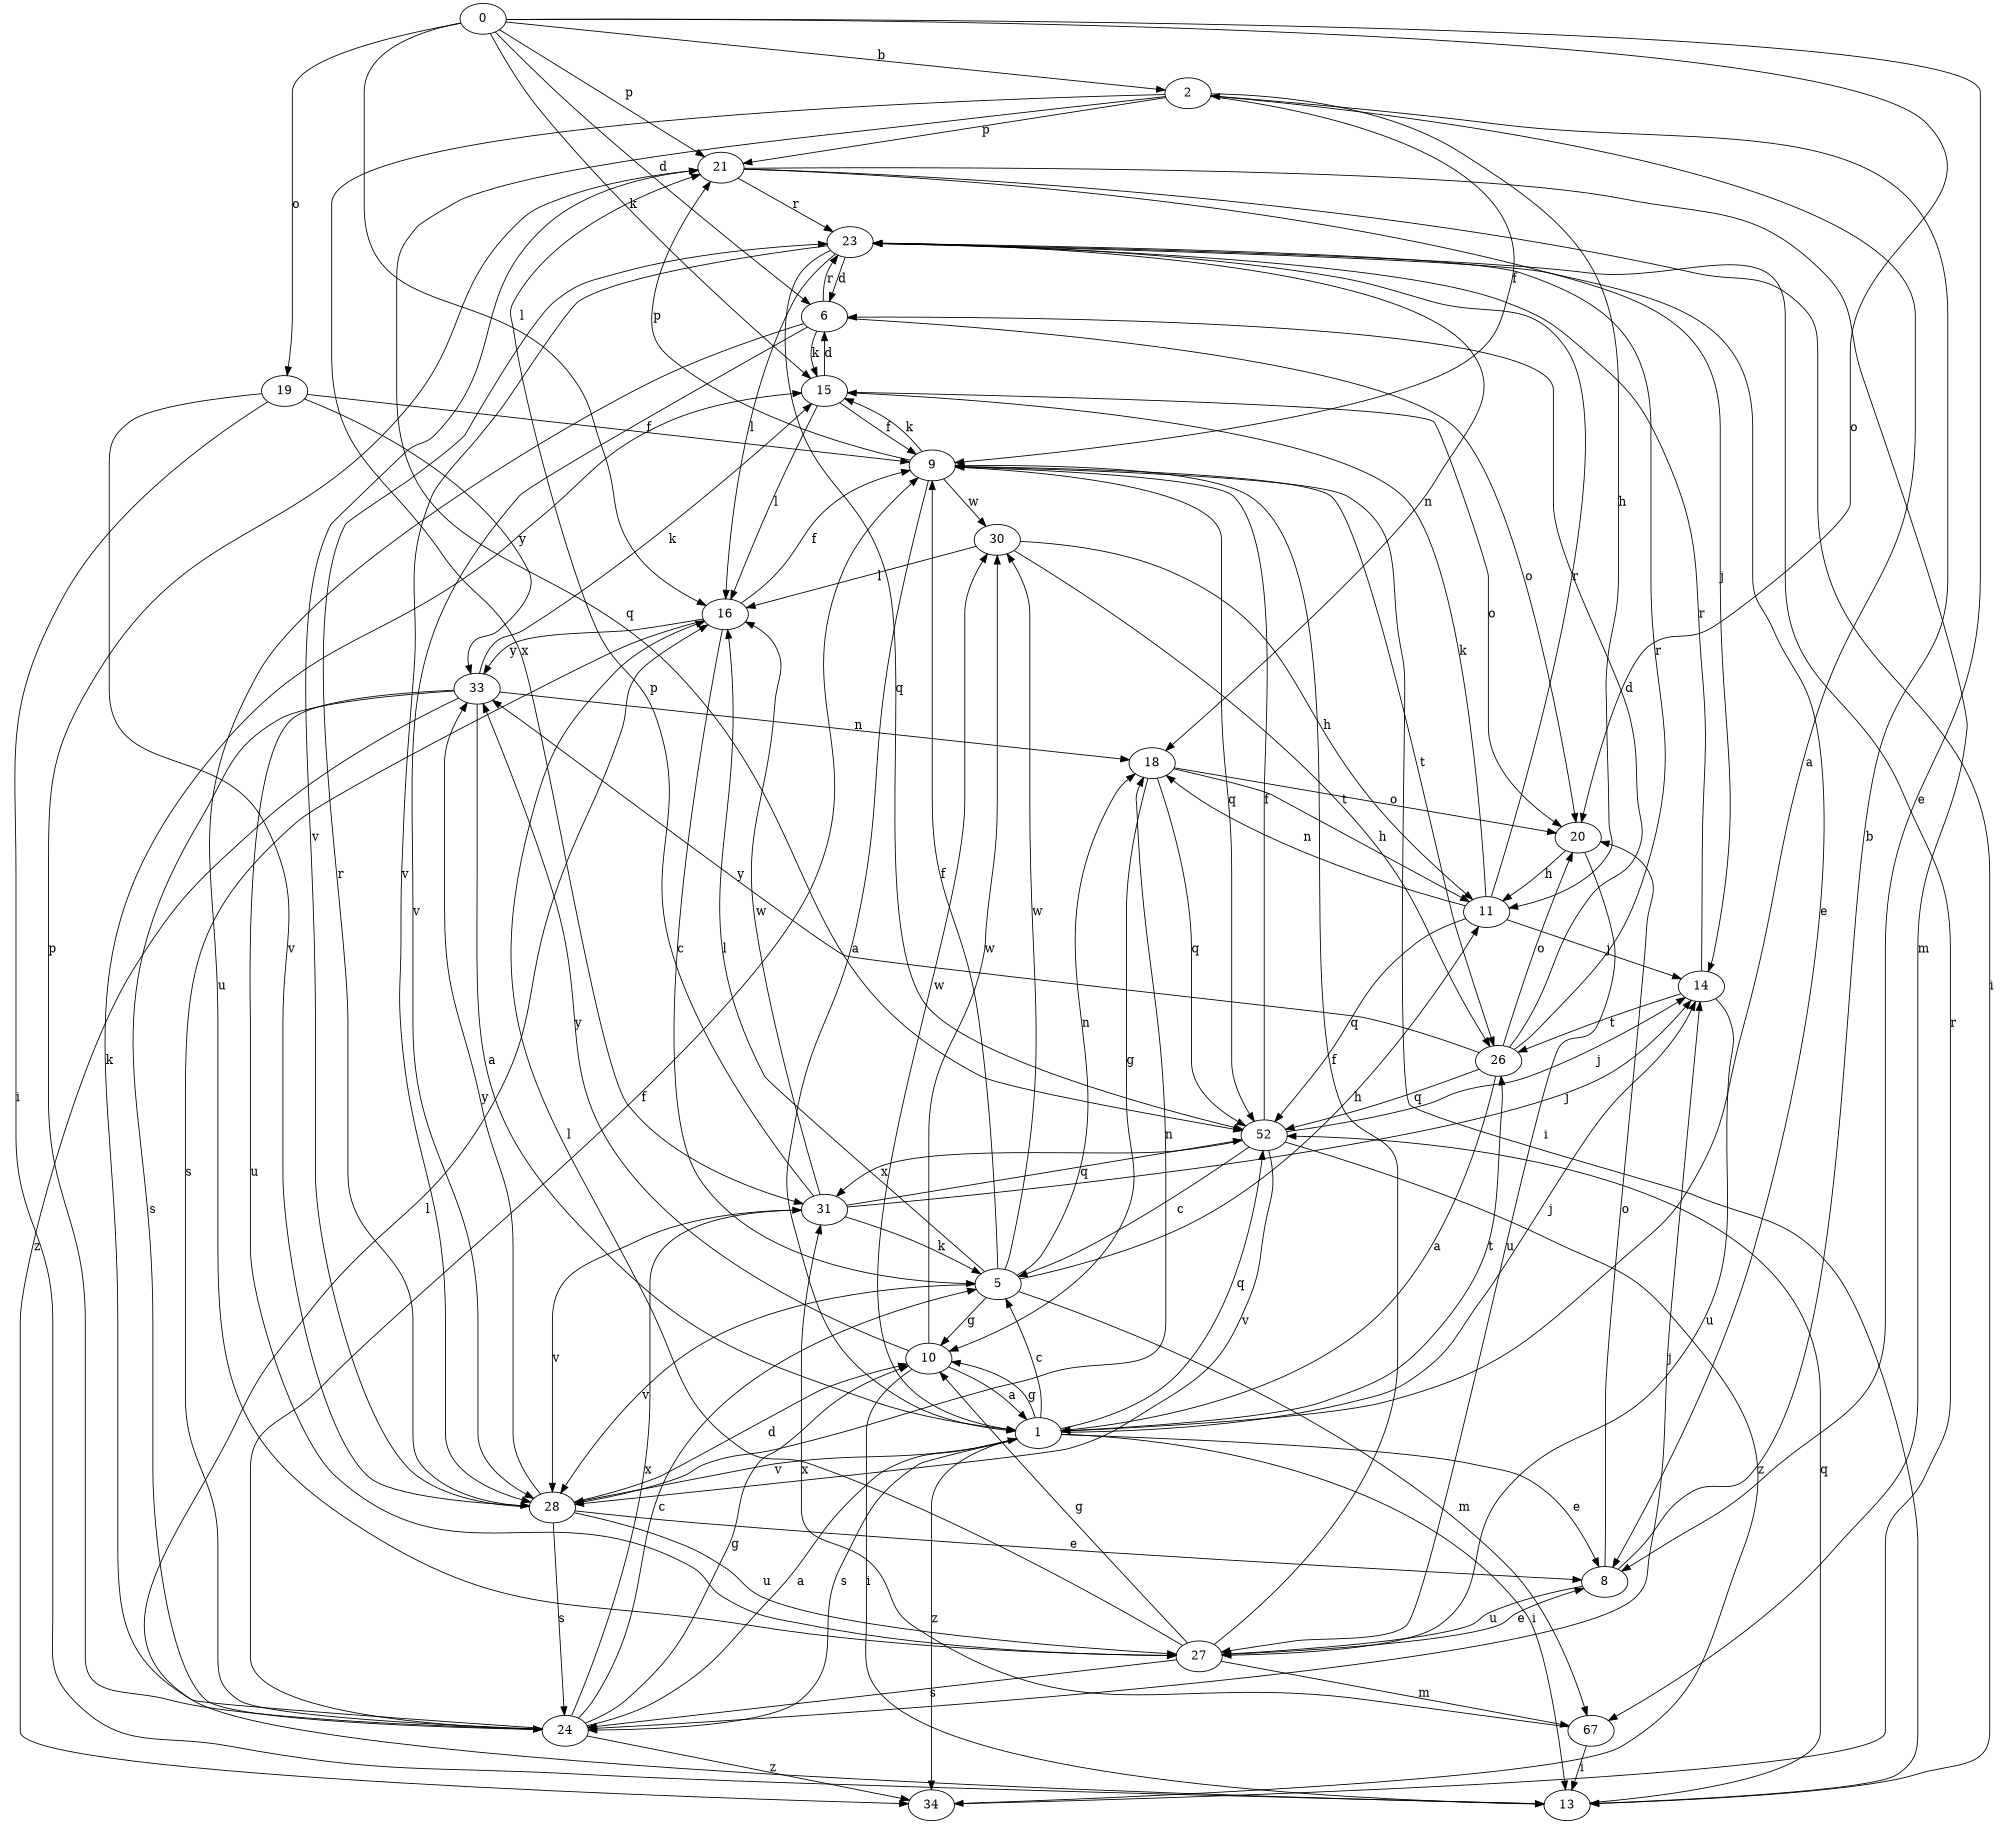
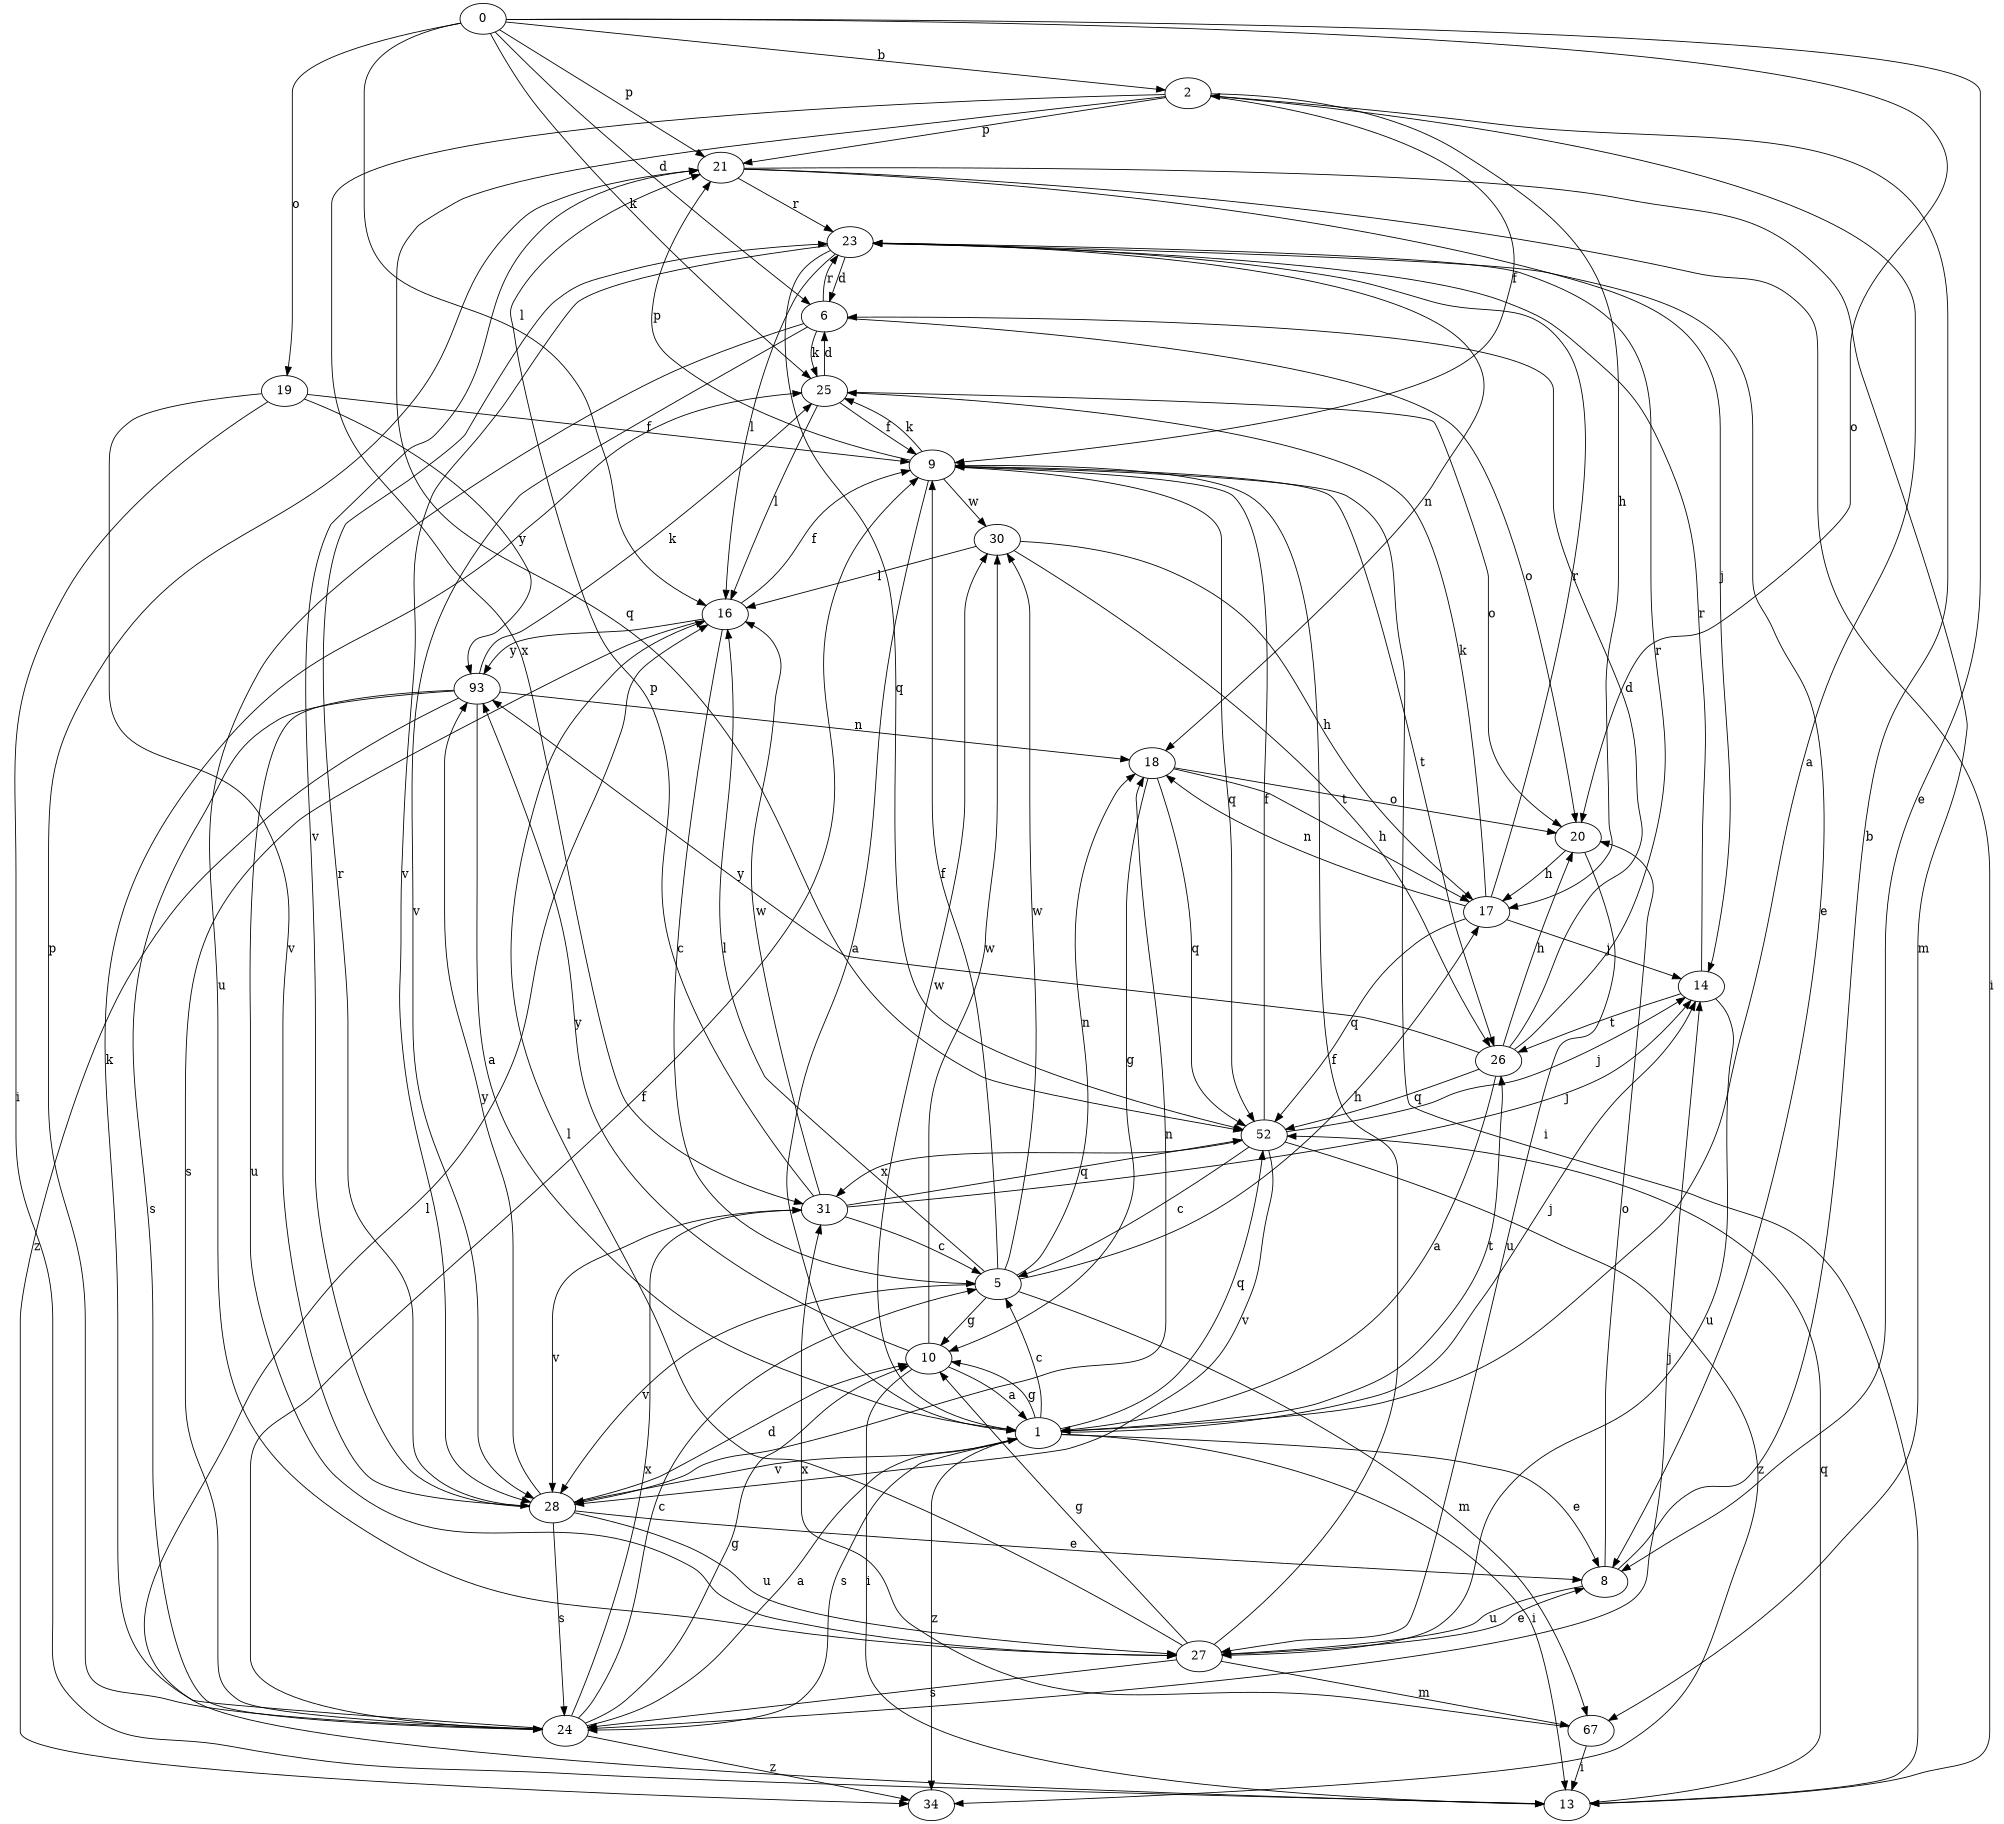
node "15": label "15" -> "25"
node "33": label "33" -> "93"
node "11": label "11" -> "17"
edge "26" -> "20": label "o" -> "h"
edge "34" -> "23": removed, label "r"
edge "31" -> "5": label "k" -> "c"
